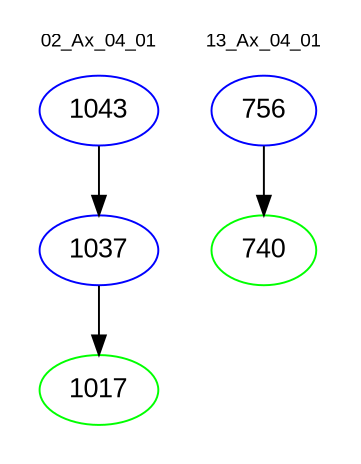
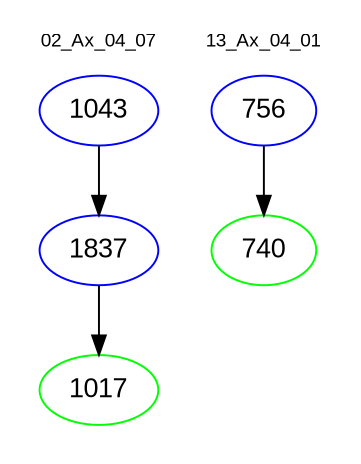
cluster "02_Ax_04_01": label "02_Ax_04_01" -> "02_Ax_04_07"
node "1037": label "1037" -> "1837"
